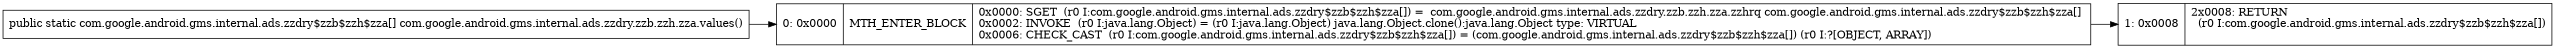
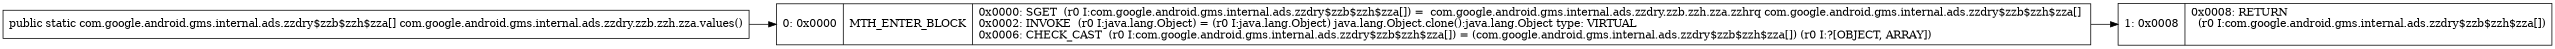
node "1: 0x0008": text "2x0008: RETURN" -> "0x0008: RETURN"
